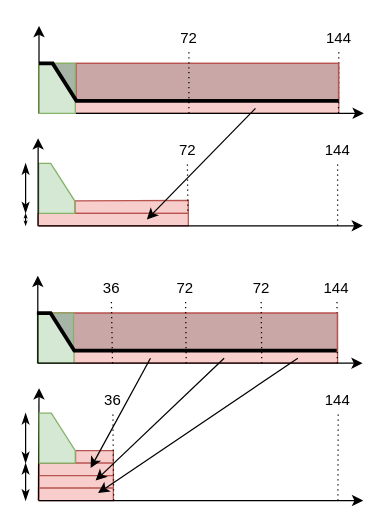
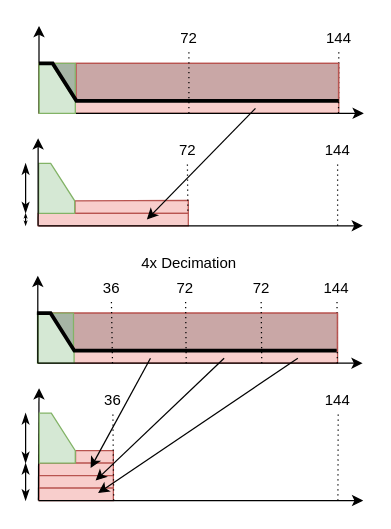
node "4x Decimation": added
